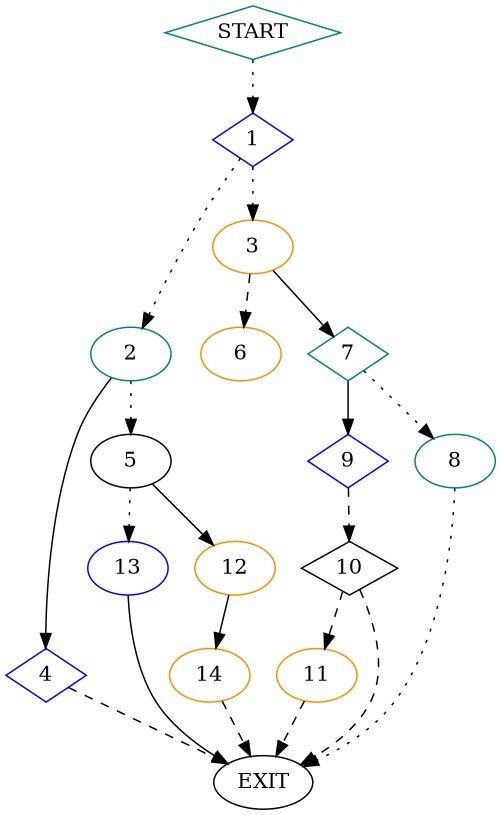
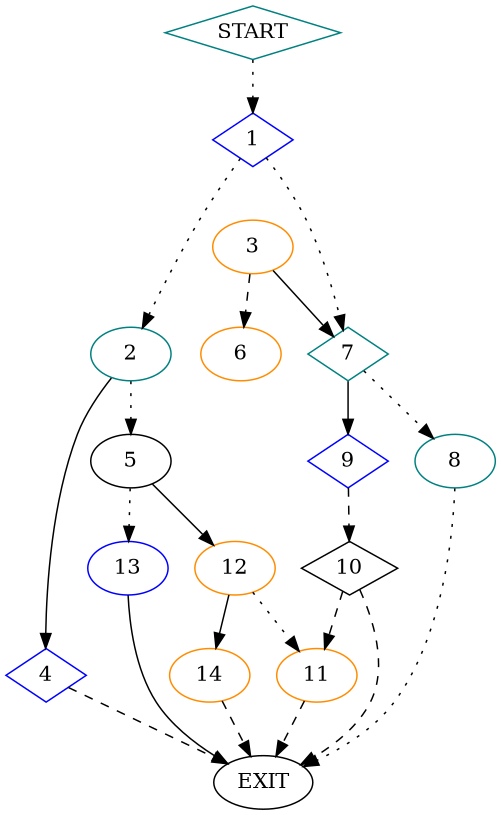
edge "1" -> "3": now "1" -> "7"
edge "12" -> "11": added
